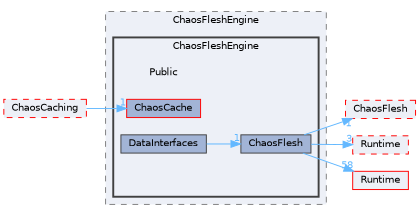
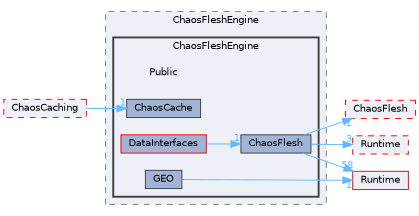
node "ChaosCache": color red -> grey25
node "DataInterfaces": color grey25 -> red
node "GEO": added
